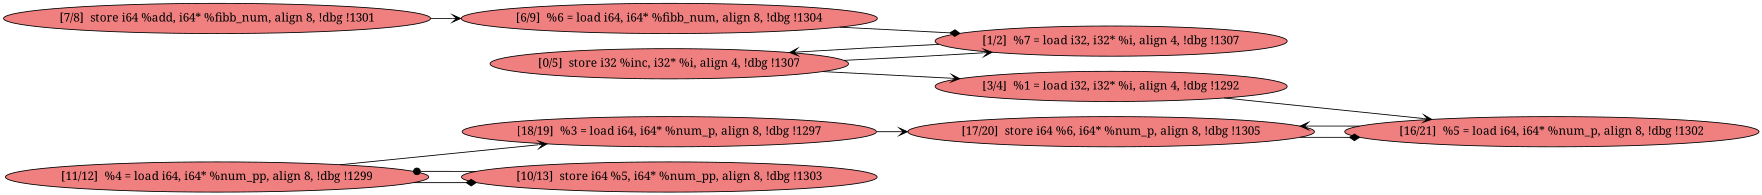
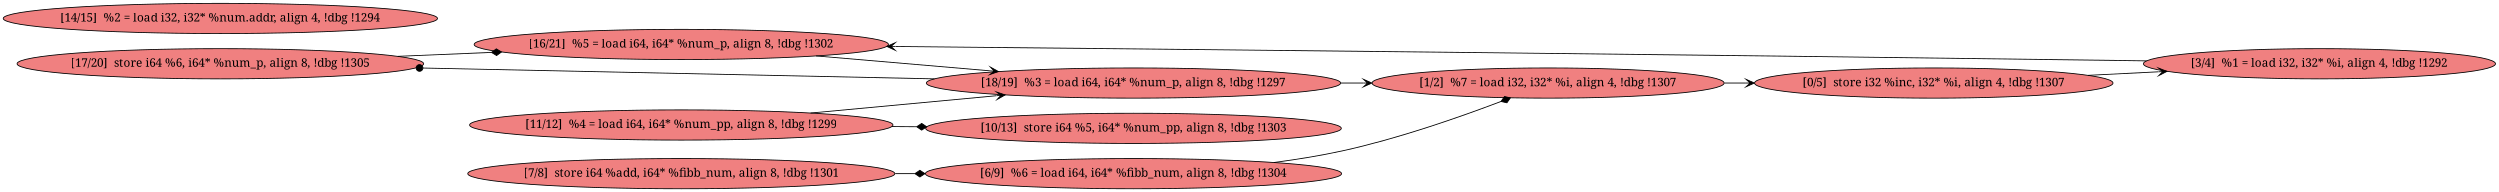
node "[14/15]  %2 = load i32, i32* %num.addr, align 4, !dbg !1294": added
edge "[7/8]  store i64 %add, i64* %fibb_num, align 8, !dbg !1301" -> "[6/9]  %6 = load i64, i64* %fibb_num, align 8, !dbg !1304": arrowhead vee -> diamond
edge "[0/5]  store i32 %inc, i32* %i, align 4, !dbg !1307" -> "[1/2]  %7 = load i32, i32* %i, align 4, !dbg !1307": now "[18/19]  %3 = load i64, i64* %num_p, align 8, !dbg !1297" -> "[1/2]  %7 = load i32, i32* %i, align 4, !dbg !1307"
edge "[16/21]  %5 = load i64, i64* %num_p, align 8, !dbg !1302" -> "[17/20]  store i64 %6, i64* %num_p, align 8, !dbg !1305": now "[16/21]  %5 = load i64, i64* %num_p, align 8, !dbg !1302" -> "[18/19]  %3 = load i64, i64* %num_p, align 8, !dbg !1297"
edge "[18/19]  %3 = load i64, i64* %num_p, align 8, !dbg !1297" -> "[17/20]  store i64 %6, i64* %num_p, align 8, !dbg !1305": arrowhead vee -> dot
edge "[10/13]  store i64 %5, i64* %num_pp, align 8, !dbg !1303" -> "[11/12]  %4 = load i64, i64* %num_pp, align 8, !dbg !1299": removed
